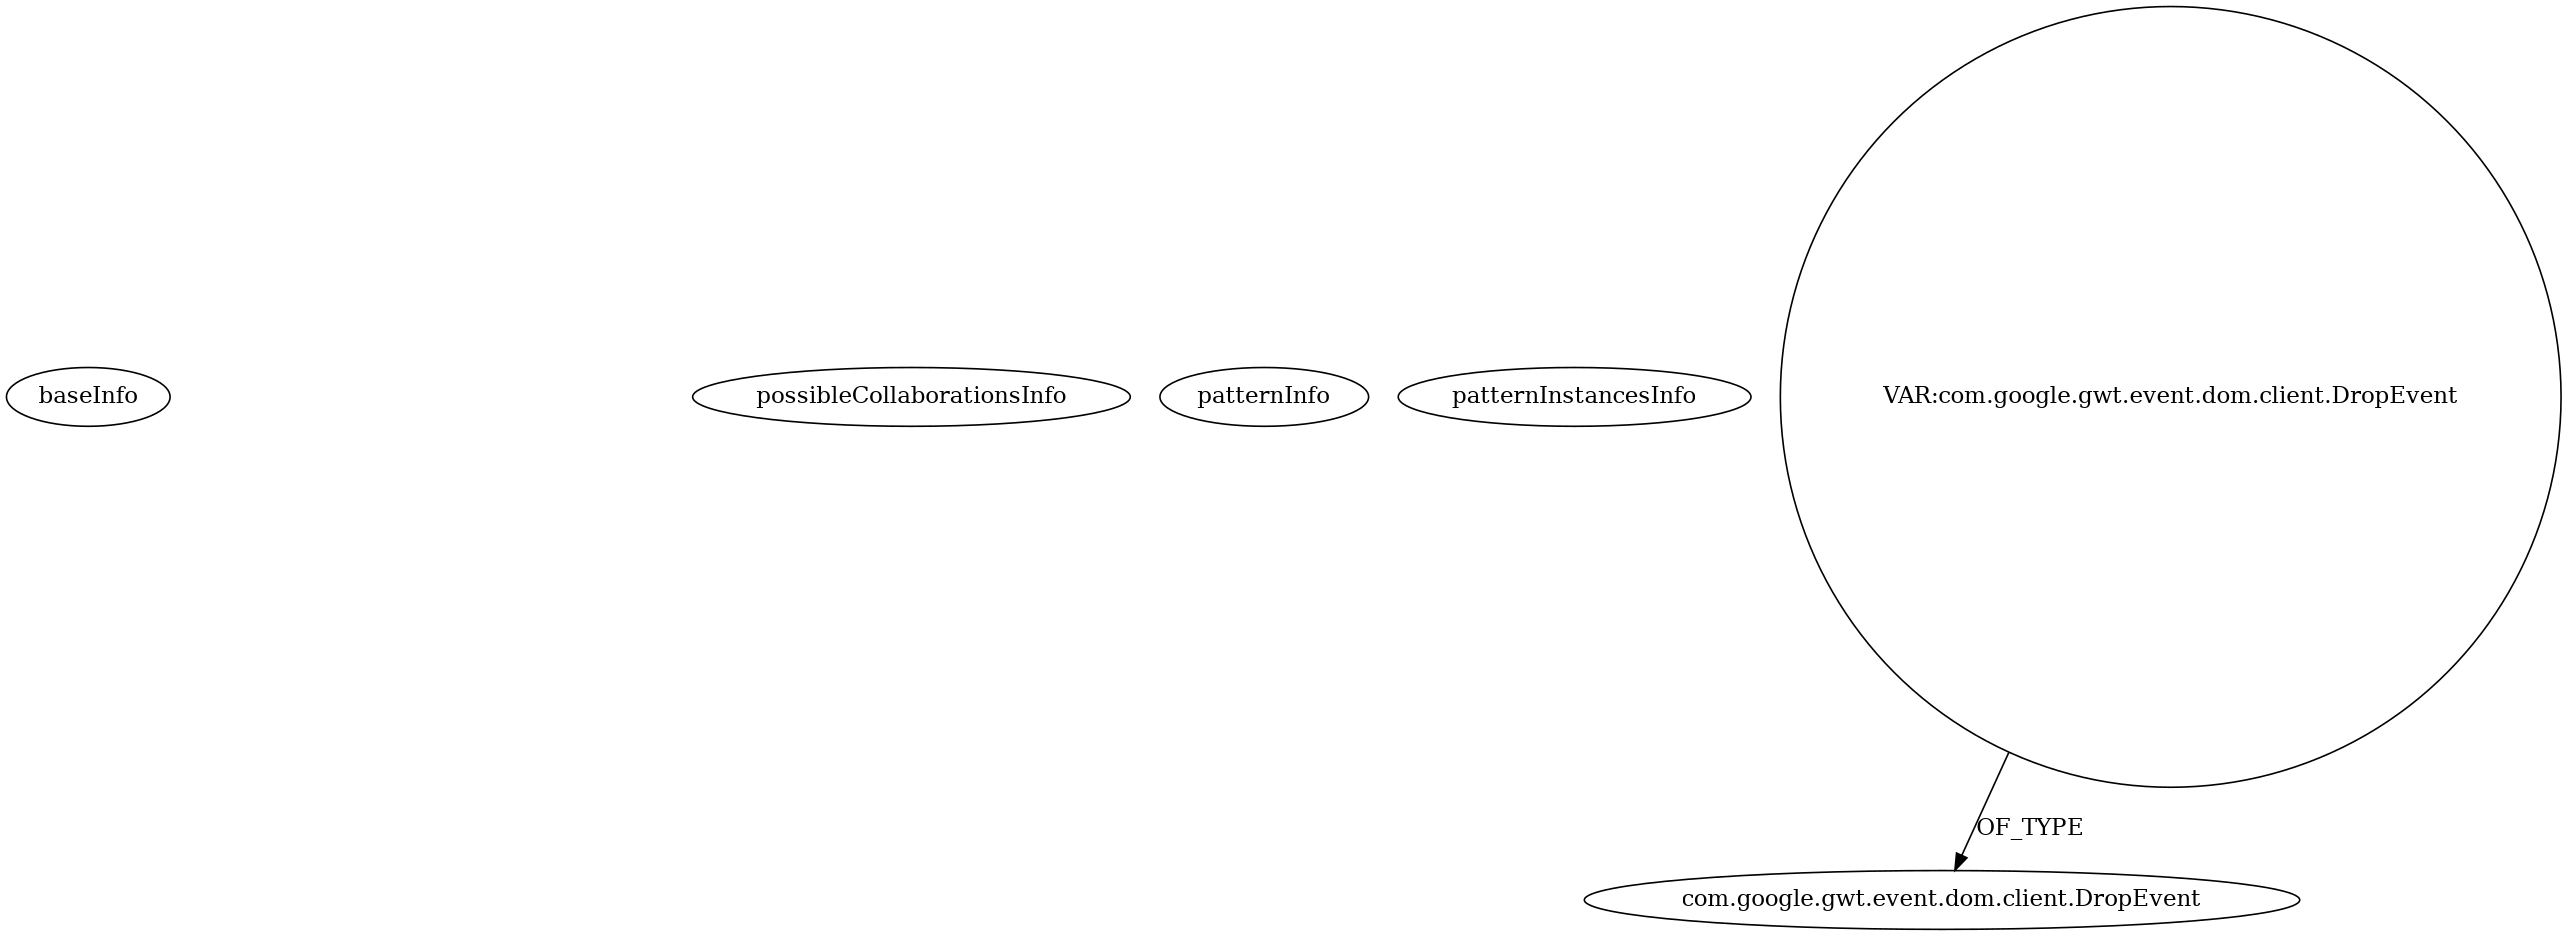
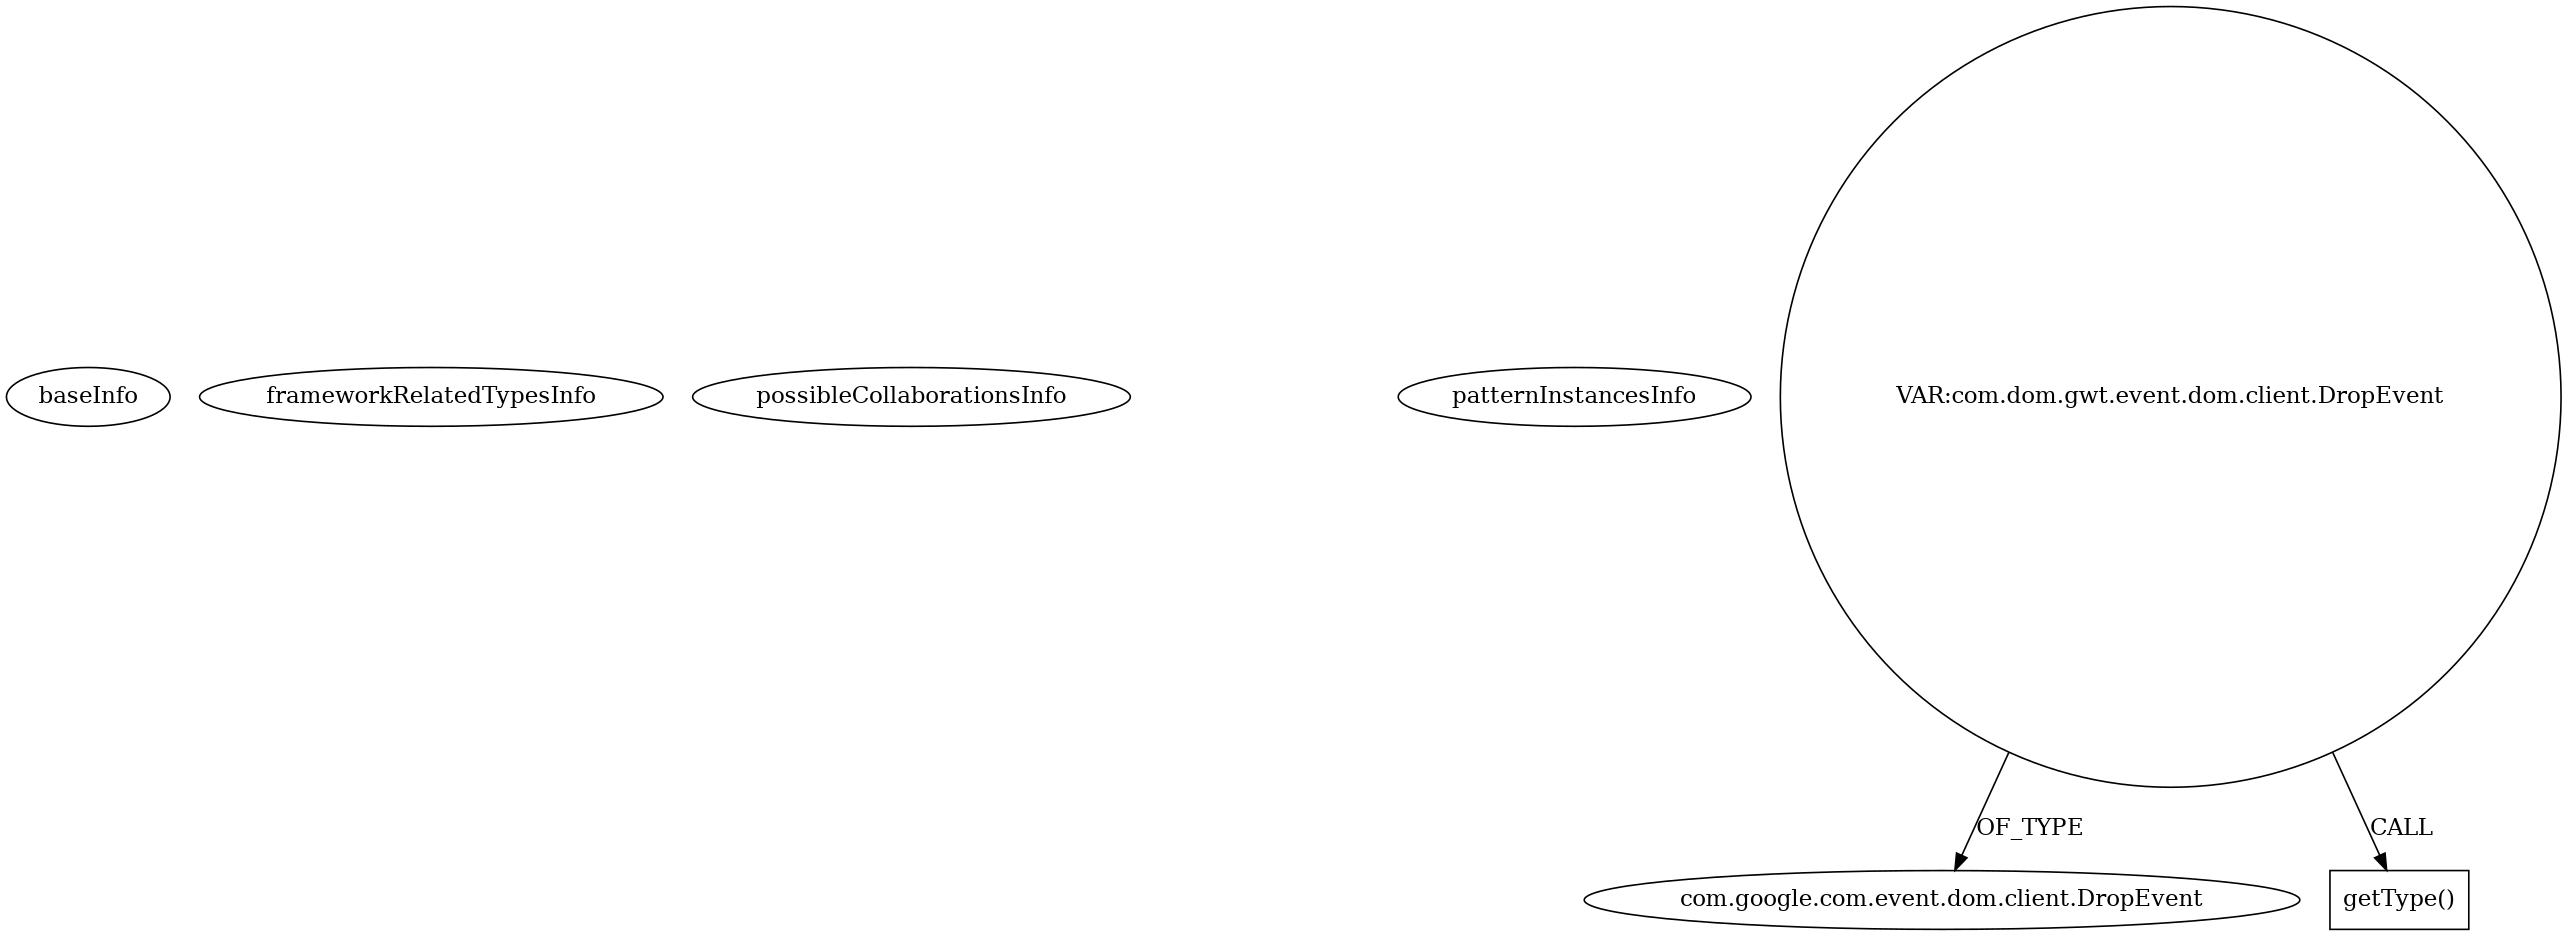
node "frameworkRelatedTypesInfo": added
node "patternInfo": removed
node "VAR:com.google.gwt.event.dom.client.DropEvent": label "VAR:com.google.gwt.event.dom.client.DropEvent" -> "VAR:com.dom.gwt.event.dom.client.DropEvent"
node "com.google.gwt.event.dom.client.DropEvent": label "com.google.gwt.event.dom.client.DropEvent" -> "com.google.com.event.dom.client.DropEvent"
node "getType()": added
